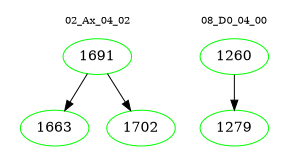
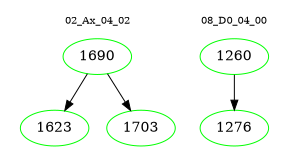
node "1691": label "1691" -> "1690"
node "1663": label "1663" -> "1623"
node "1702": label "1702" -> "1703"
node "1279": label "1279" -> "1276"
